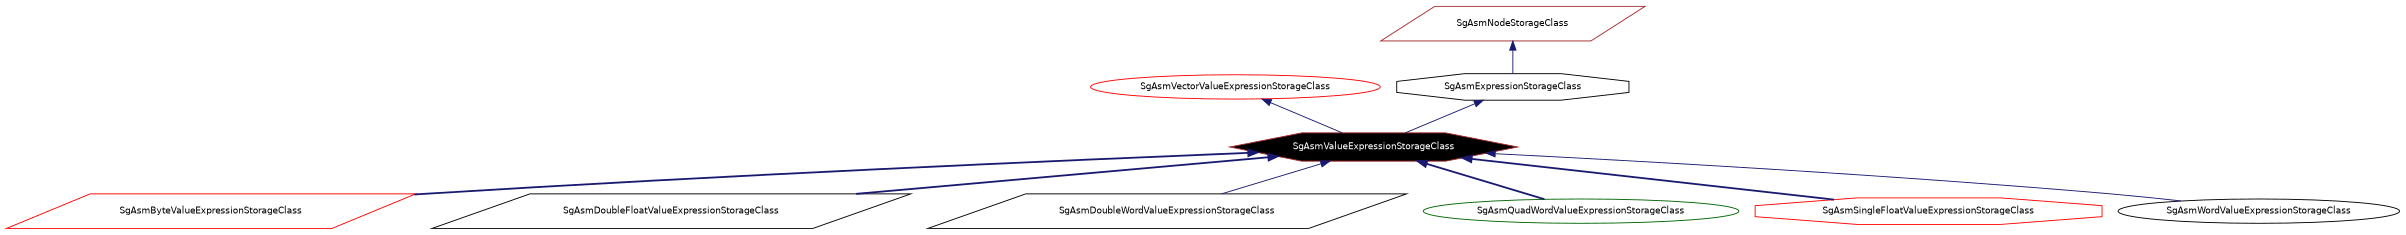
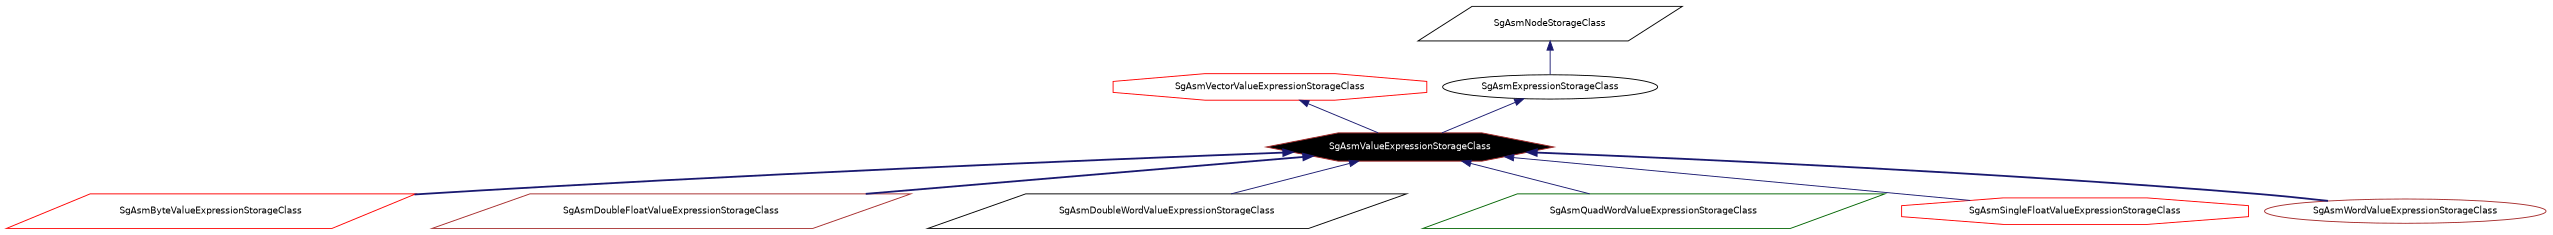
node "SgAsmNodeStorageClass": color brown -> black
node "SgAsmVectorValueExpressionStorageClass": shape ellipse -> octagon
node "SgAsmExpressionStorageClass": shape octagon -> ellipse
edge "SgAsmWordValueExpressionStorageClass" -> "SgAsmValueExpressionStorageClass": style solid -> bold
edge "SgAsmSingleFloatValueExpressionStorageClass" -> "SgAsmValueExpressionStorageClass": style bold -> solid
edge "SgAsmQuadWordValueExpressionStorageClass" -> "SgAsmValueExpressionStorageClass": style bold -> solid
node "SgAsmDoubleFloatValueExpressionStorageClass": color black -> brown
node "SgAsmQuadWordValueExpressionStorageClass": shape ellipse -> parallelogram
node "SgAsmWordValueExpressionStorageClass": color black -> brown
